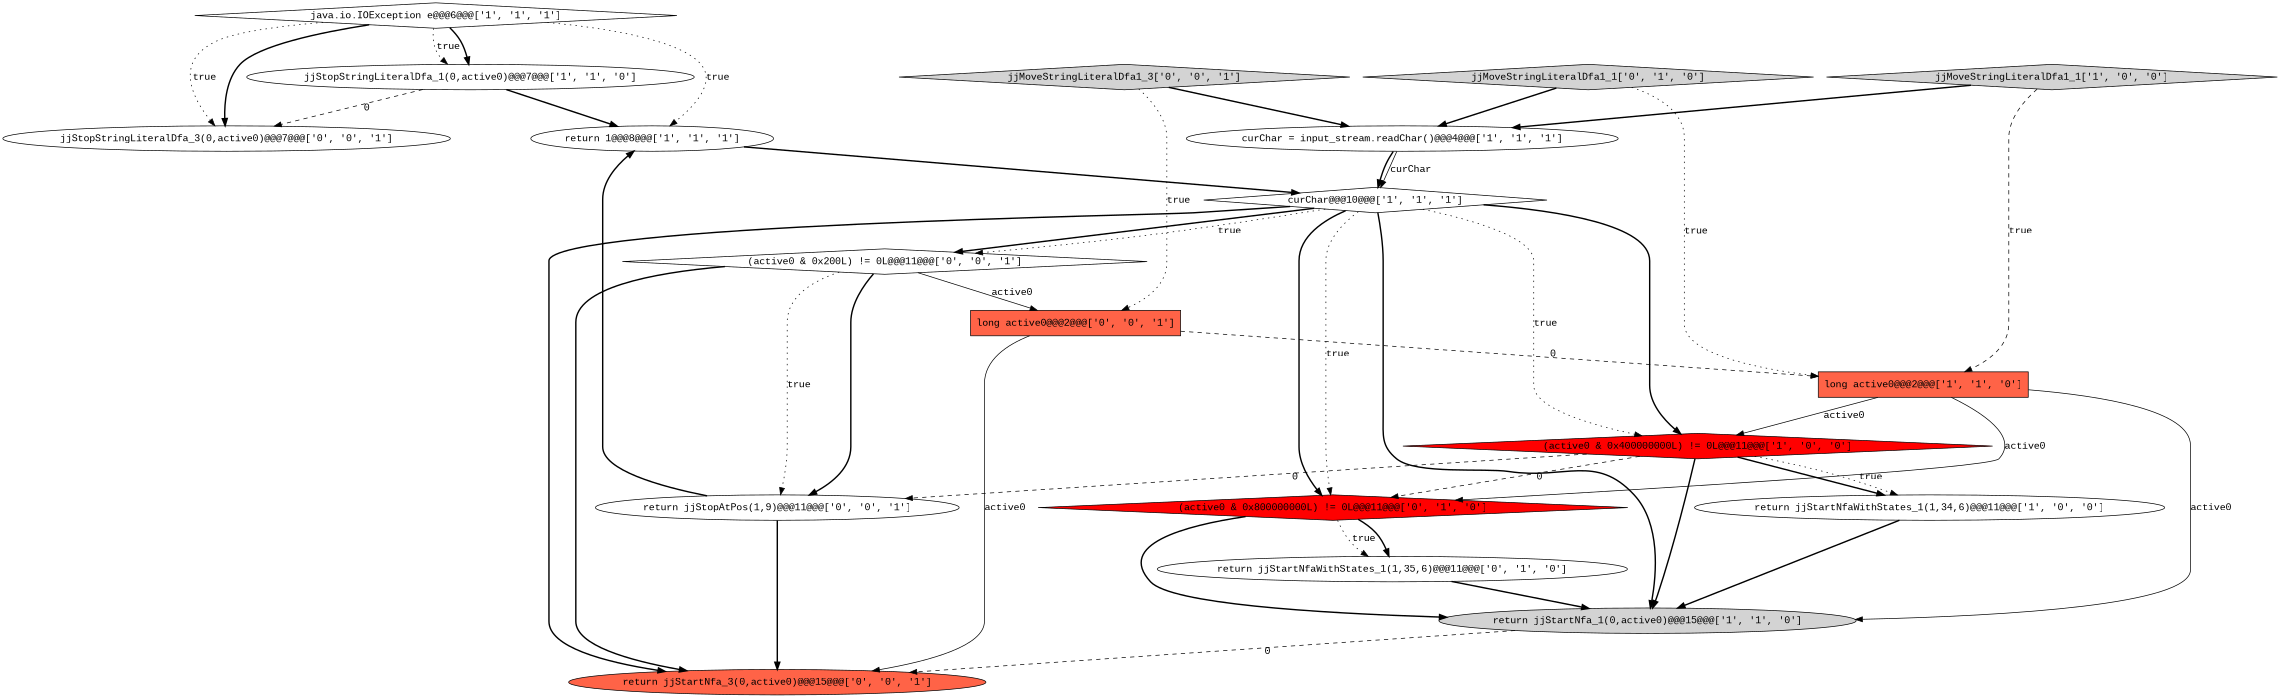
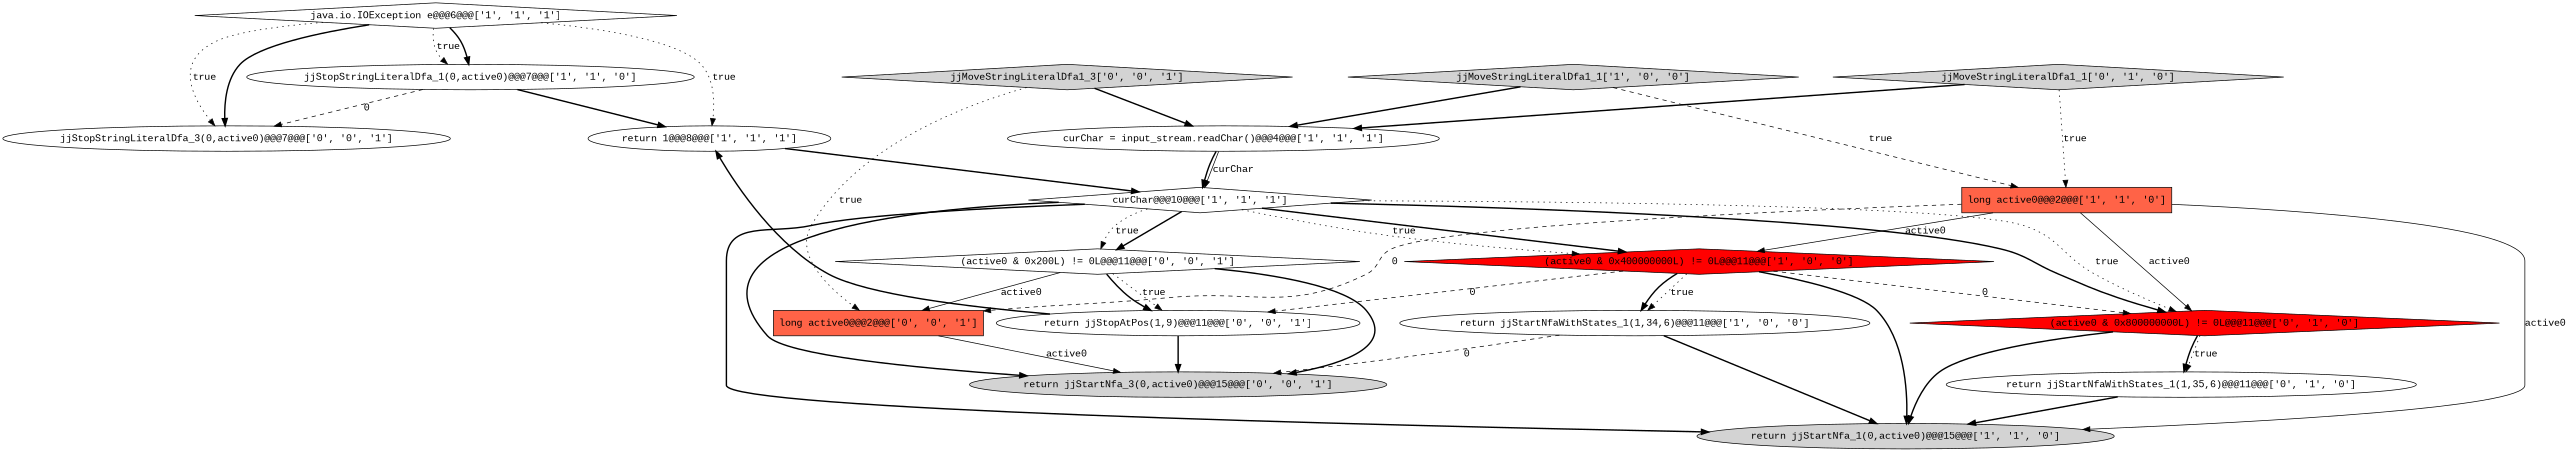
edge "long active0@@@2@@@['0', '0', '1']" -> "long active0@@@2@@@['1', '1', '0']": reversed
edge "return jjStartNfa_1(0,active0)@@@15@@@['1', '1', '0']" -> "return jjStartNfa_3(0,active0)@@@15@@@['0', '0', '1']": now "return jjStartNfaWithStates_1(1,34,6)@@@11@@@['1', '0', '0']" -> "return jjStartNfa_3(0,active0)@@@15@@@['0', '0', '1']"
node "return jjStartNfa_3(0,active0)@@@15@@@['0', '0', '1']": fillcolor tomato -> lightgray
